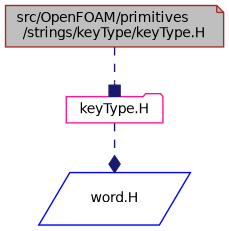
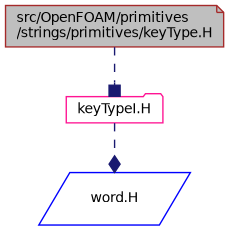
node "src/OpenFOAM/primitives /strings/keyType/keyType.H": label "src/OpenFOAM/primitives /strings/keyType/keyType.H" -> "src/OpenFOAM/primitives /strings/primitives/keyType.H"
node "keyType.H": label "keyType.H" -> "keyTypeI.H"
